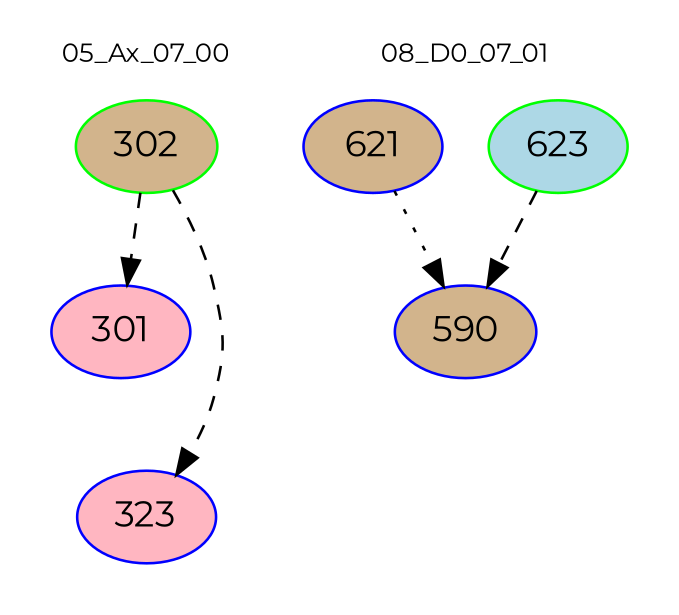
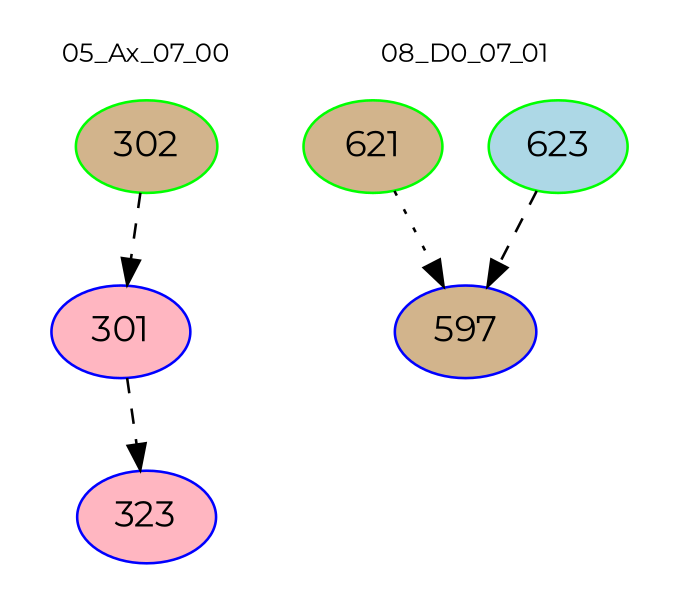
node "621": color blue -> green
edge "302" -> "323": now "301" -> "323"
node "590": label "590" -> "597"
